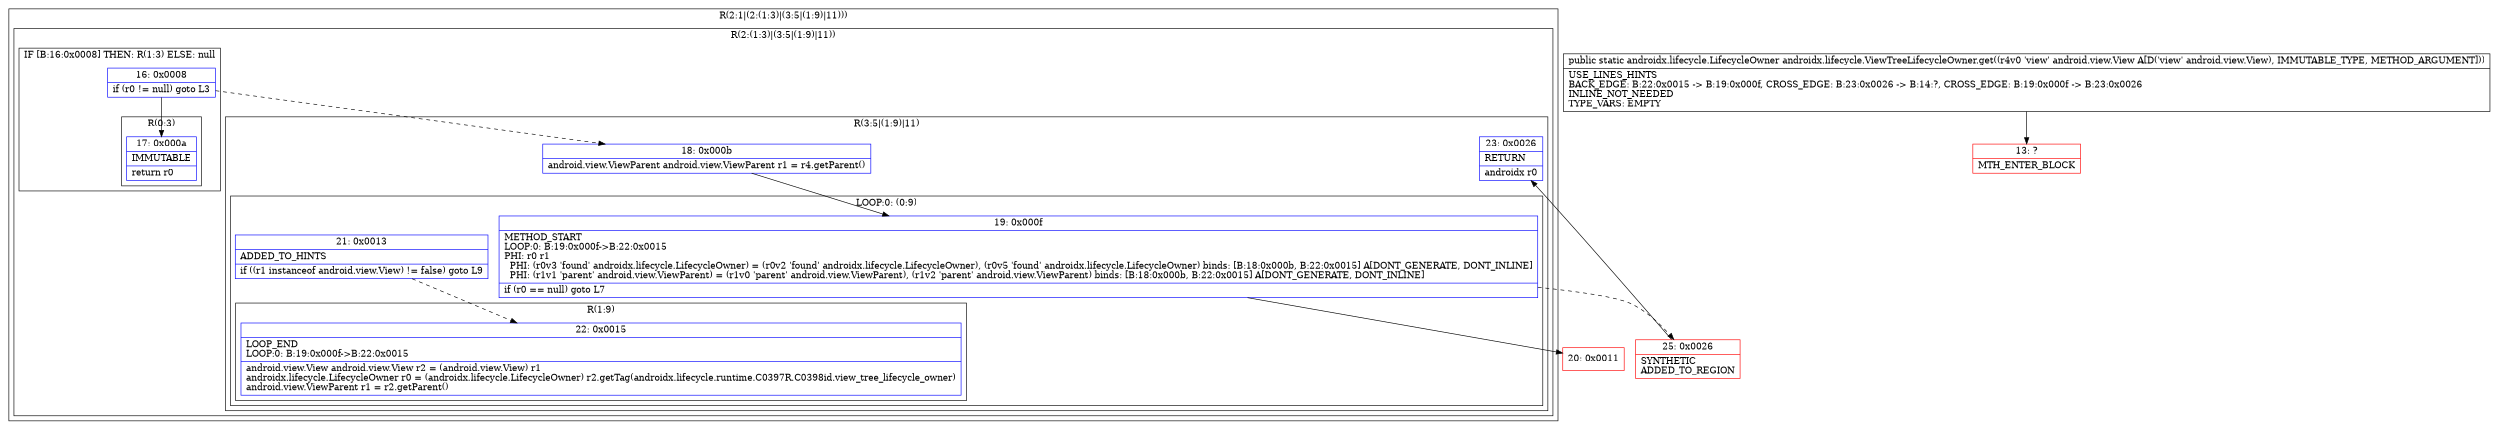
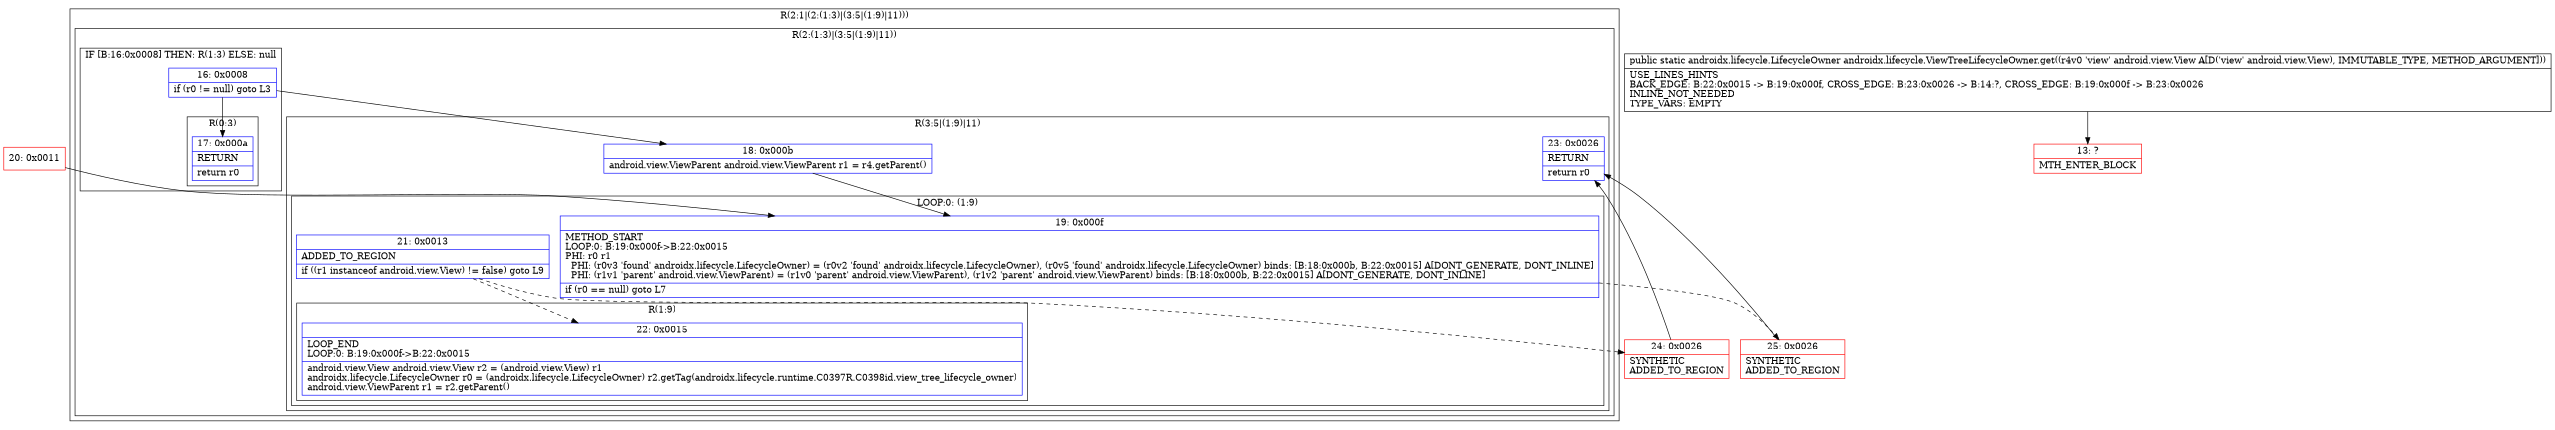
edge "16: 0x0008" -> "18: 0x000b": style dashed -> solid
node "17: 0x000a": text "IMMUTABLE" -> "RETURN"
node "23: 0x0026": text "androidx r0" -> "return r0"
cluster "LOOP:0: (0:9)": label "LOOP:0: (0:9)" -> "LOOP:0: (1:9)"
node "21: 0x0013": text "ADDED_TO_HINTS" -> "ADDED_TO_REGION"
edge "19: 0x000f" -> "20: 0x0011": reversed
node "24: 0x0026": added
